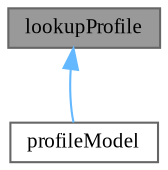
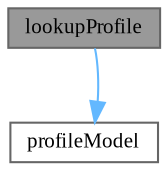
edge "profileModel" -> "lookupProfile": reversed
